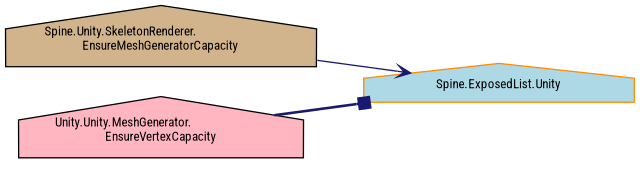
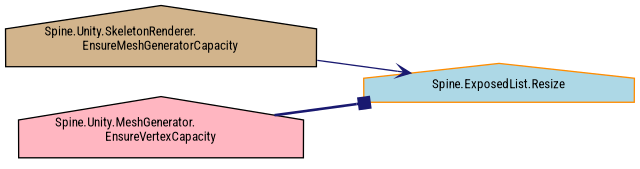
node "Spine.ExposedList.Unity": label "Spine.ExposedList.Unity" -> "Spine.ExposedList.Resize"
node "Unity.Unity.MeshGenerator. EnsureVertexCapacity": label "Unity.Unity.MeshGenerator. EnsureVertexCapacity" -> "Spine.Unity.MeshGenerator. EnsureVertexCapacity"
